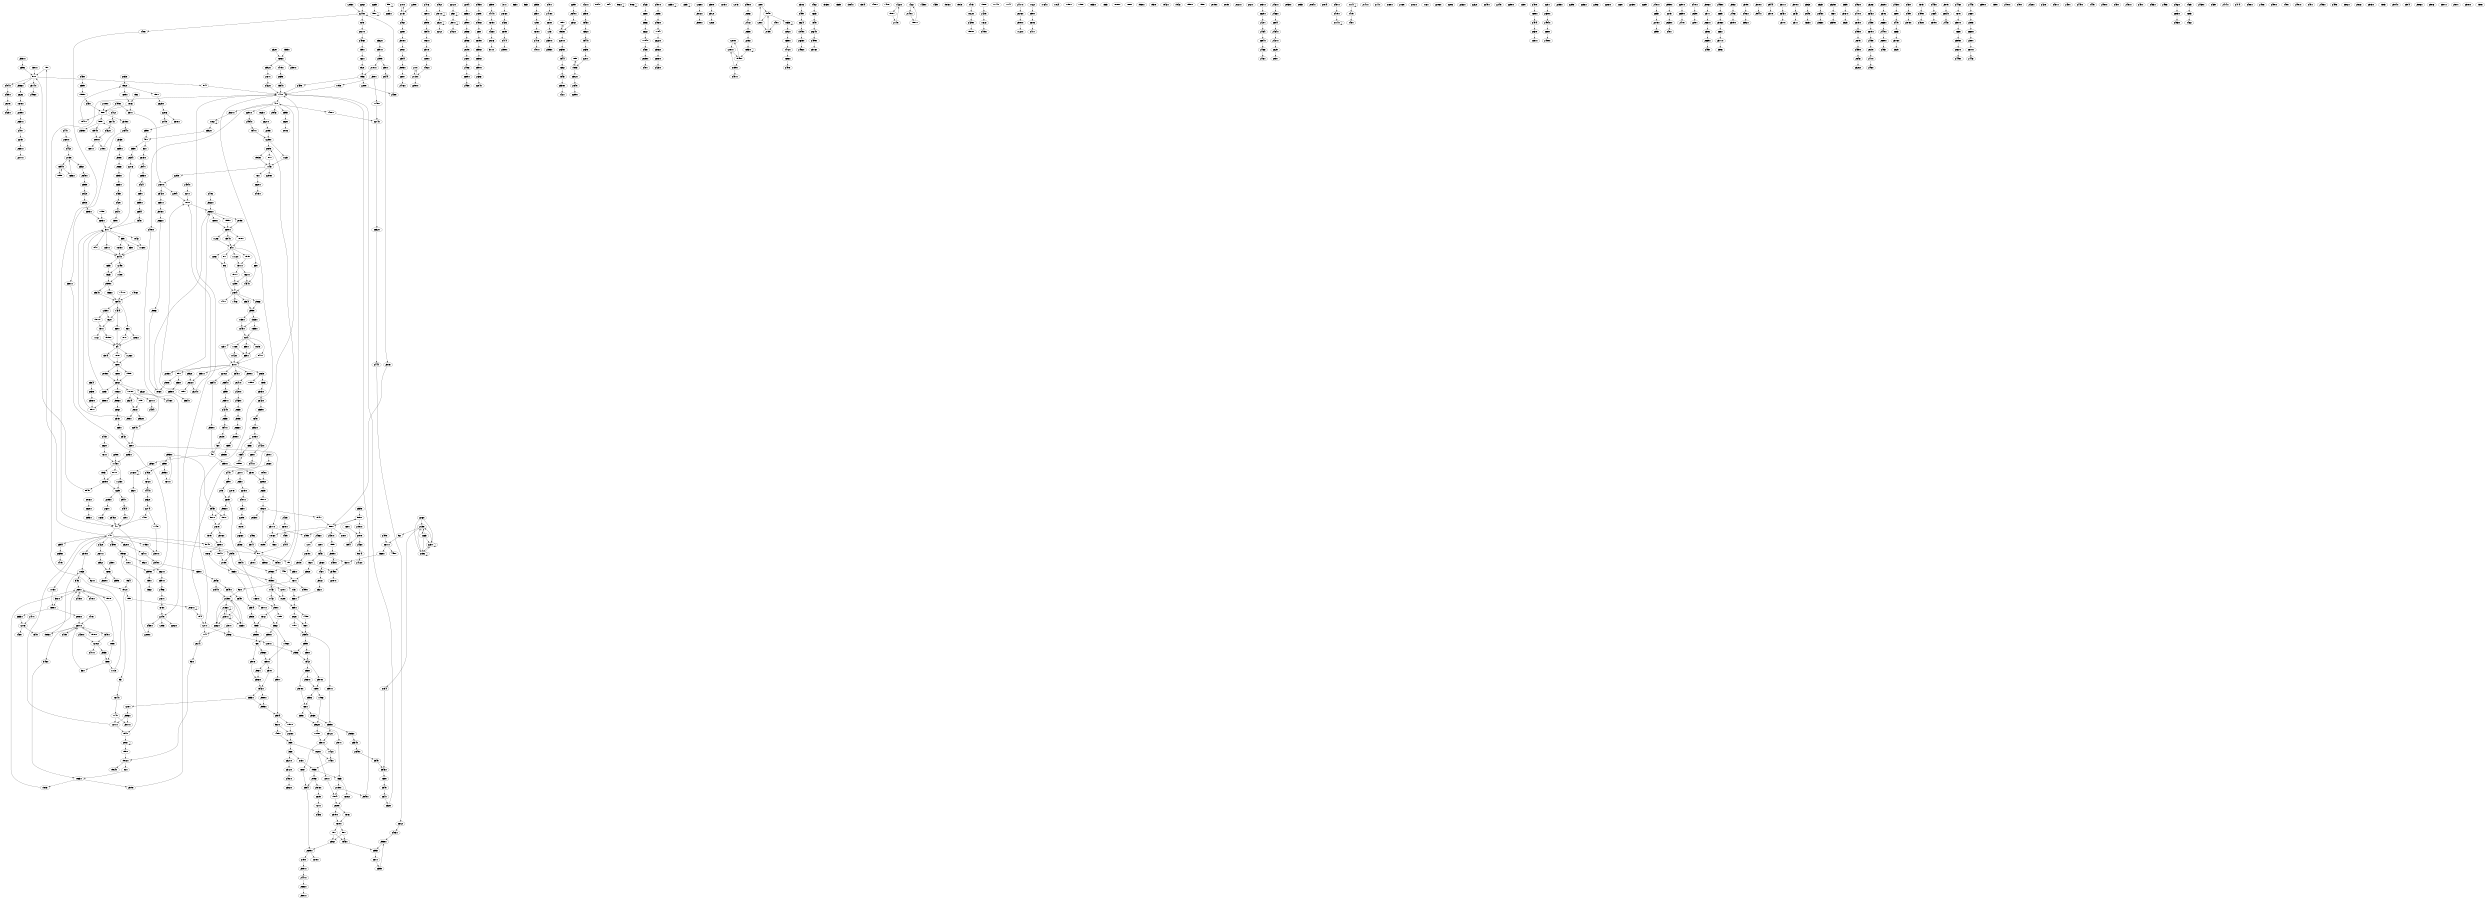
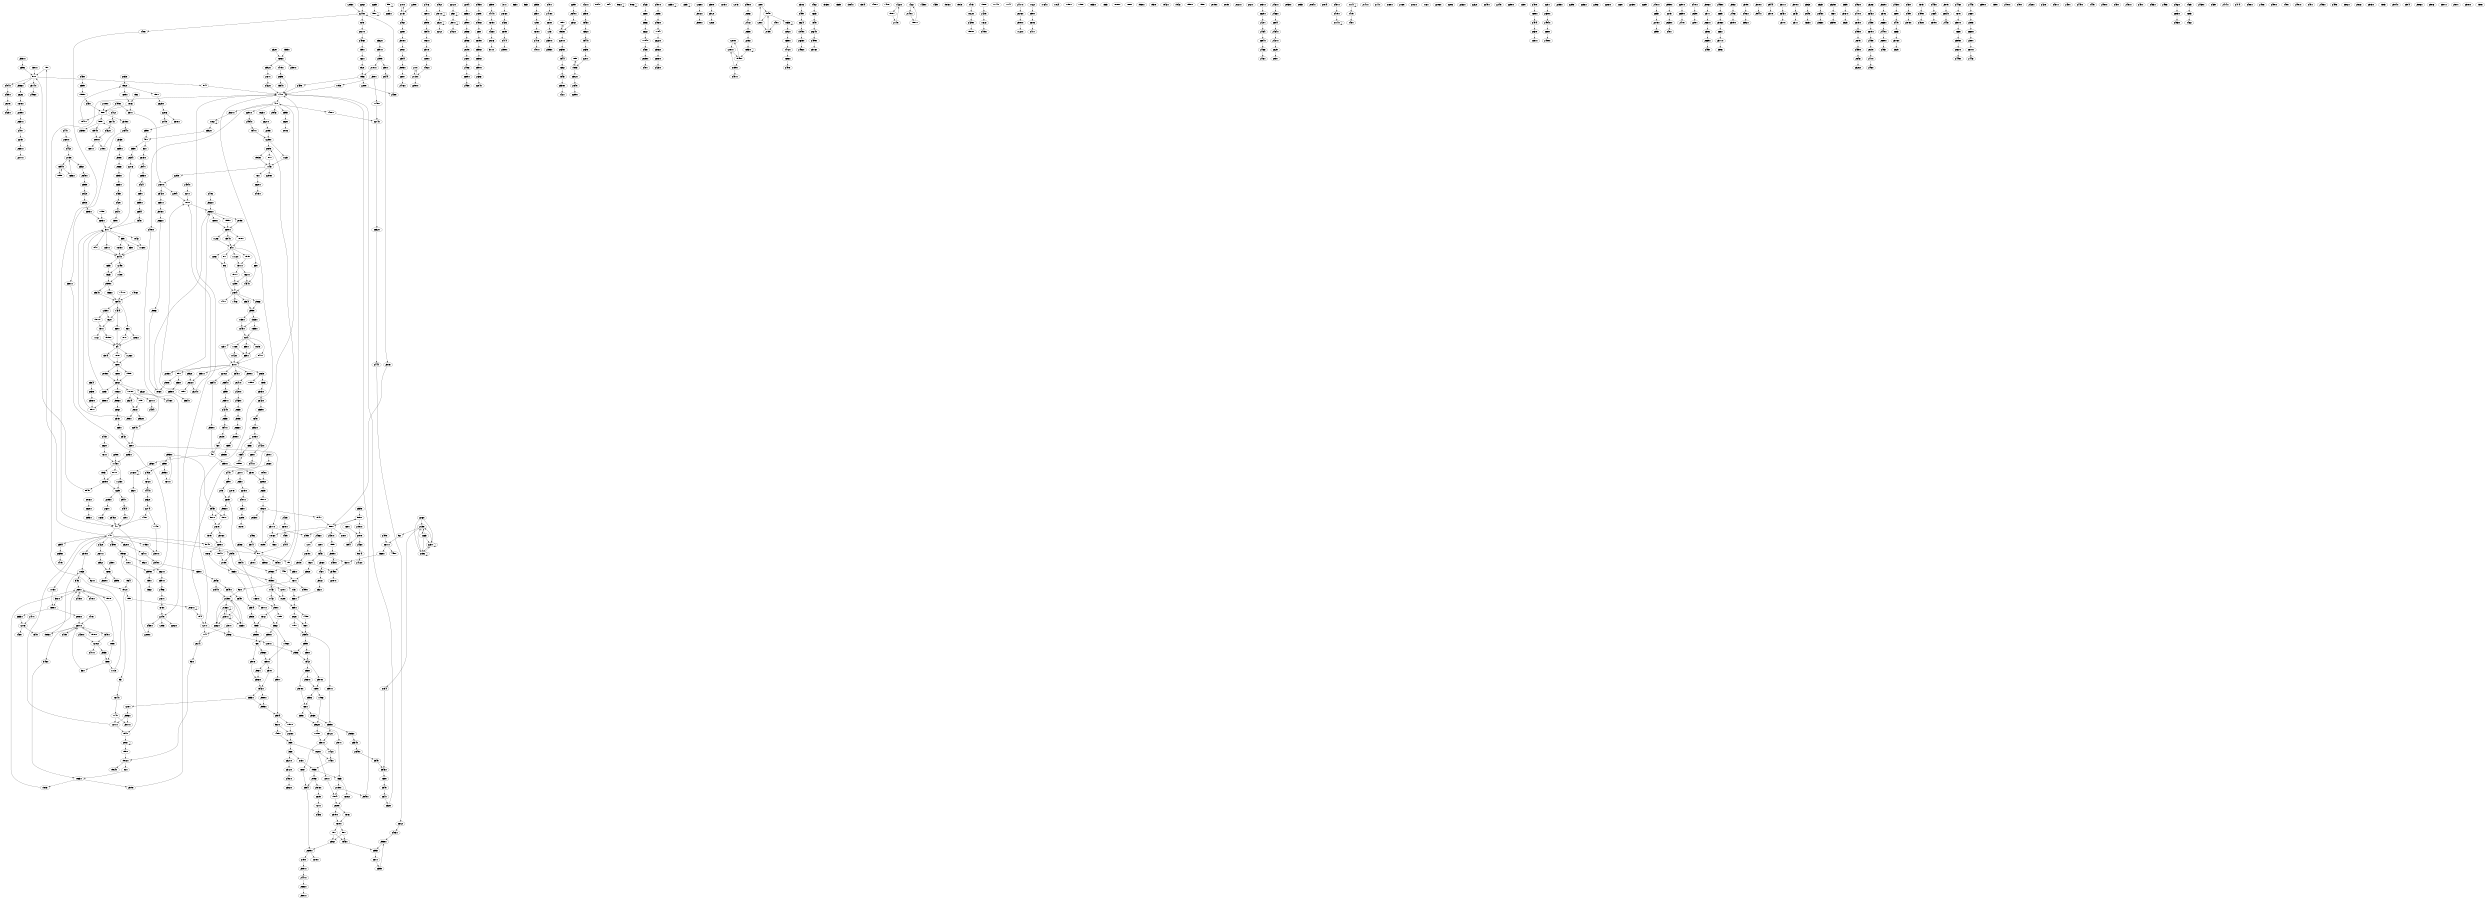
edge "2354+" -> "741+": now "2655-" -> "741+"
node "2626+": removed
